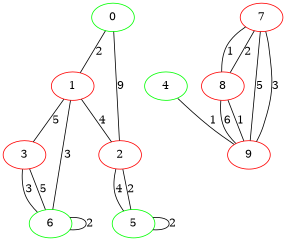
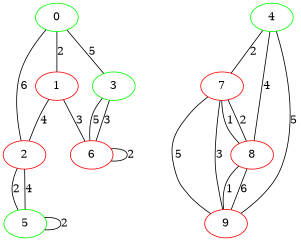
edge "4" -- "7": added, label "2"
edge "0" -- "2": label "9" -> "6"
edge "4" -- "8": added, label "4"
edge "1" -- "3": now "0" -- "3"
edge "4" -- "9": label "1" -> "5"
node "3": color red -> green
node "6": color green -> red
